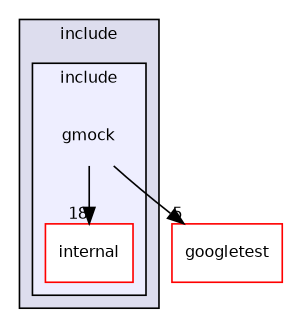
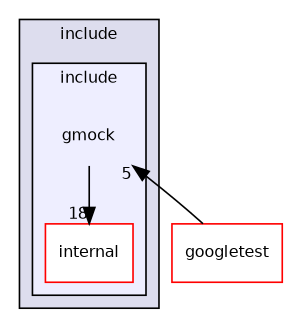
edge "gmock" -> "googletest": reversed
